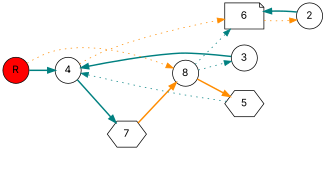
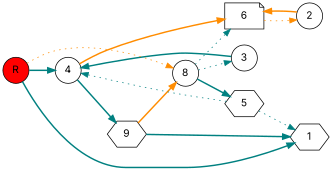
edge "2" -> "6": color teal -> darkorange
edge "4" -> "6": style dotted -> bold
edge "8" -> "5": color darkorange -> teal
node "7": label "7" -> "9"
node "1": added
